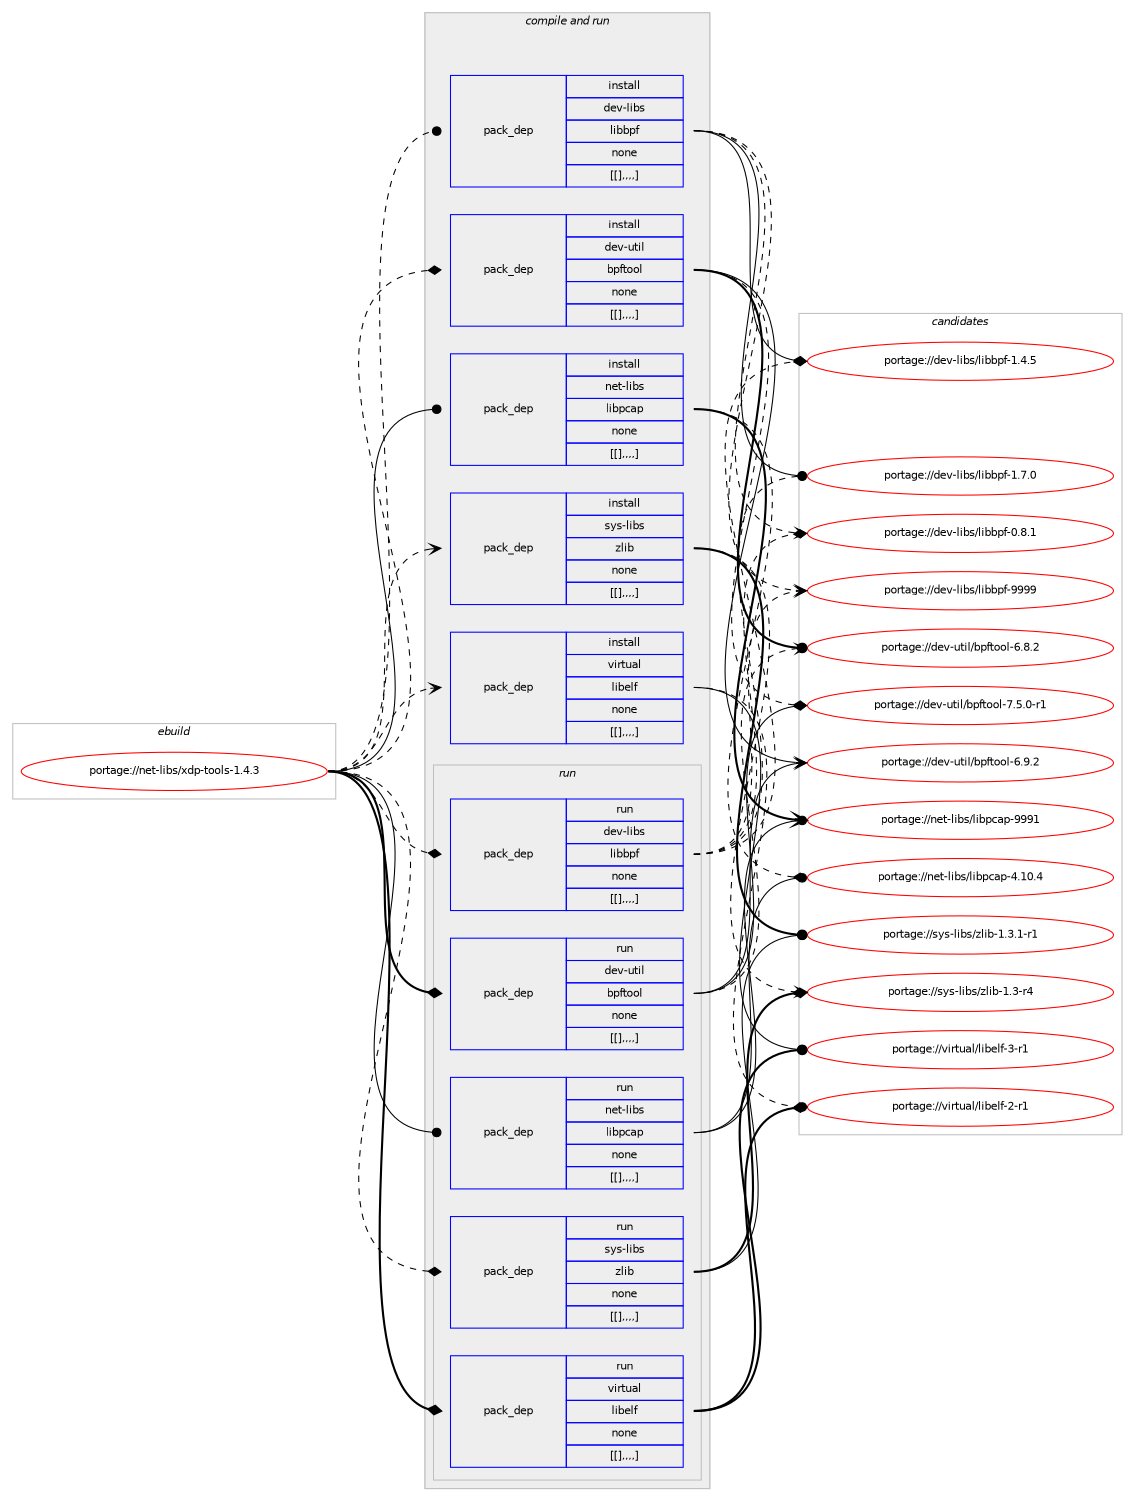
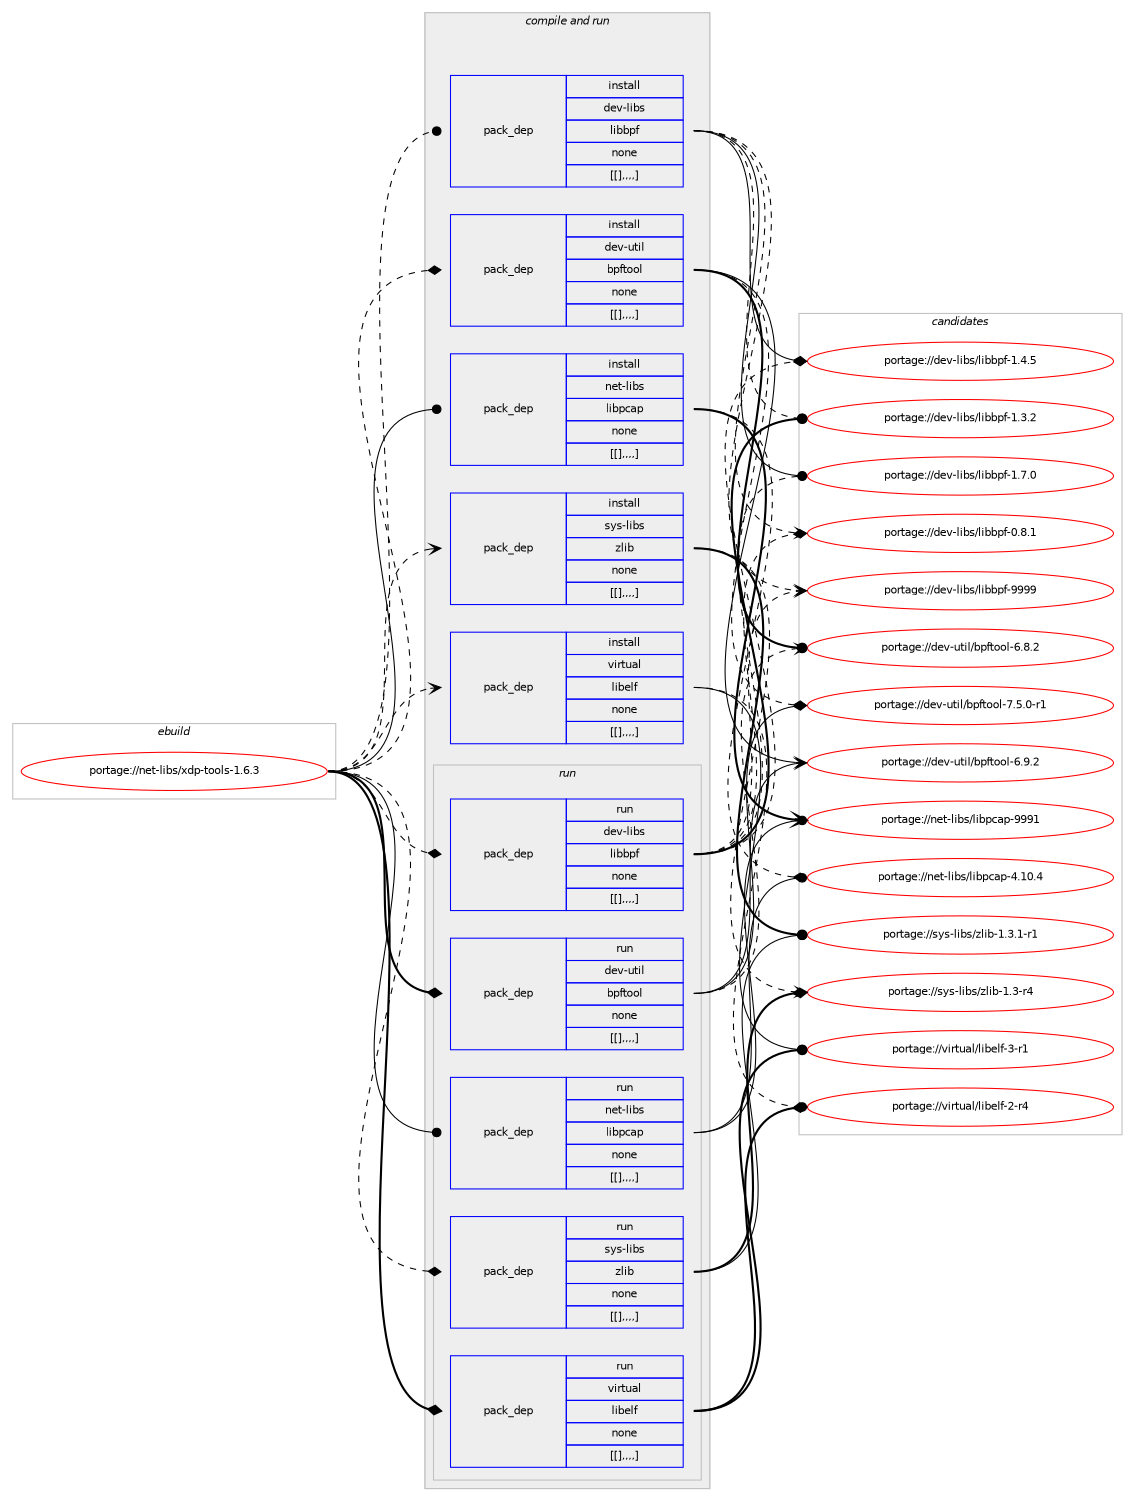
node "portage://dev-libs/libbpf-1.3.2": added
node "portage://net-libs/xdp-tools-1.4.3": label "portage://net-libs/xdp-tools-1.4.3" -> "portage://net-libs/xdp-tools-1.6.3"
node "portage://virtual/libelf-2-r1": label "portage://virtual/libelf-2-r1" -> "portage://virtual/libelf-2-r4"
